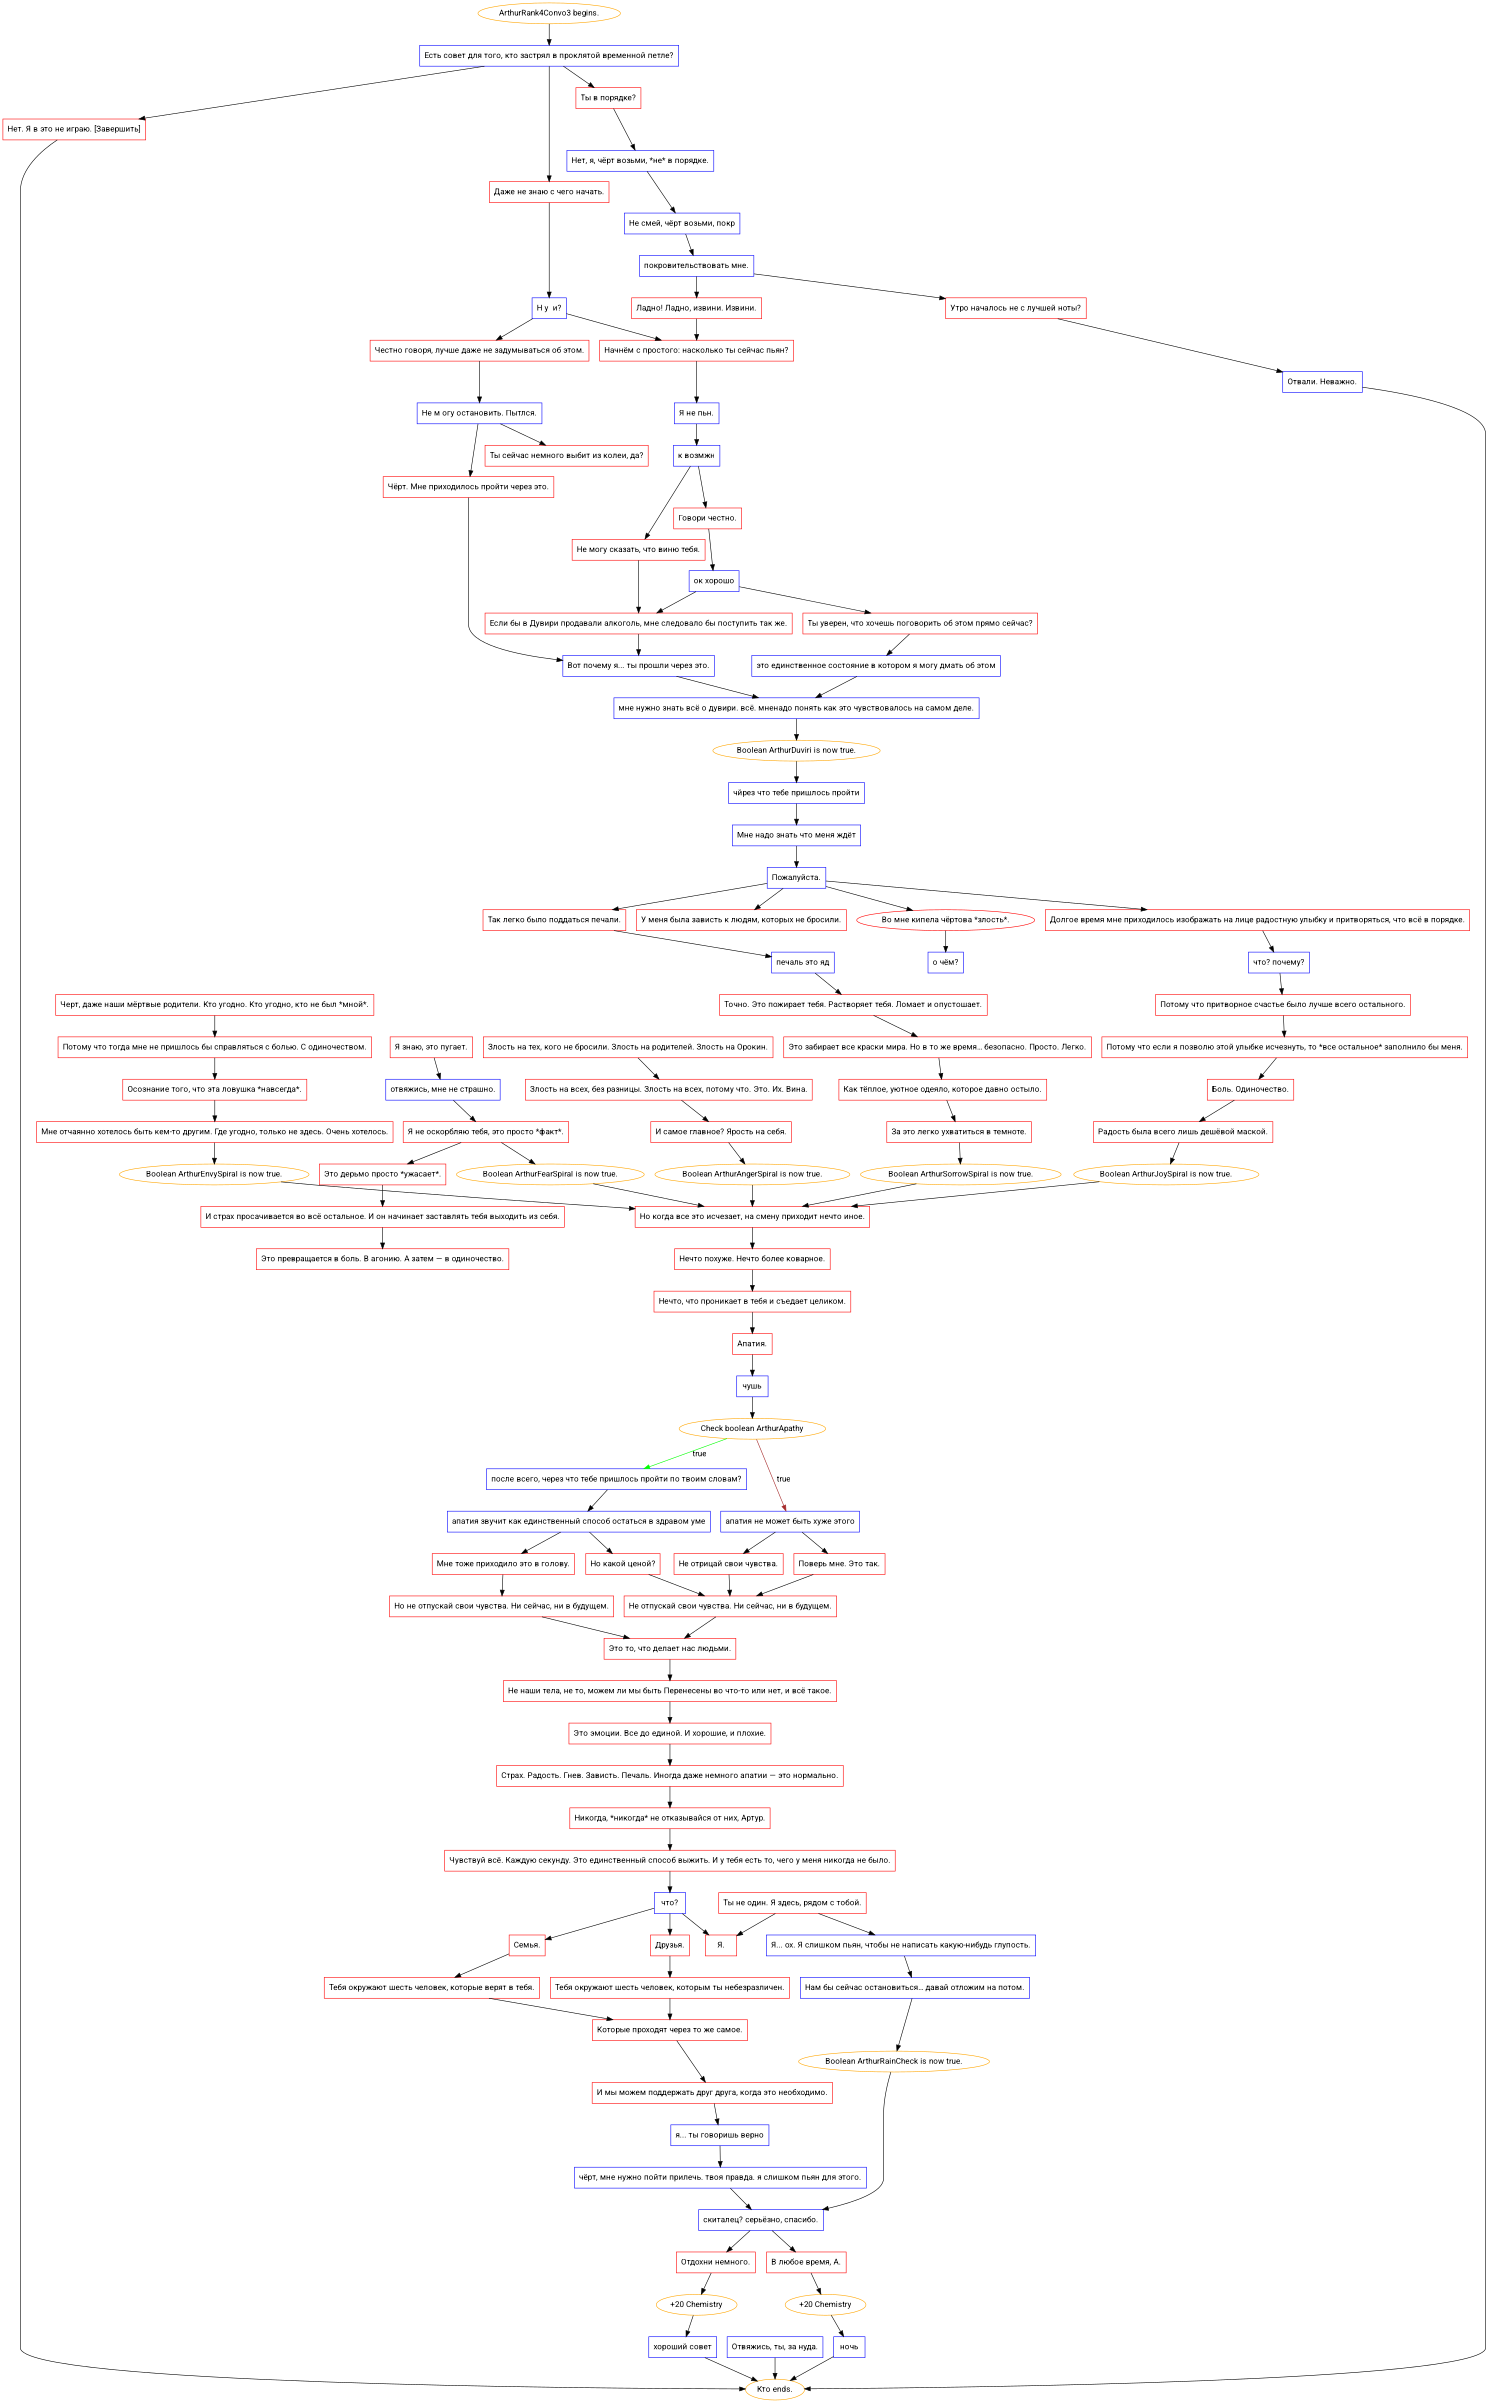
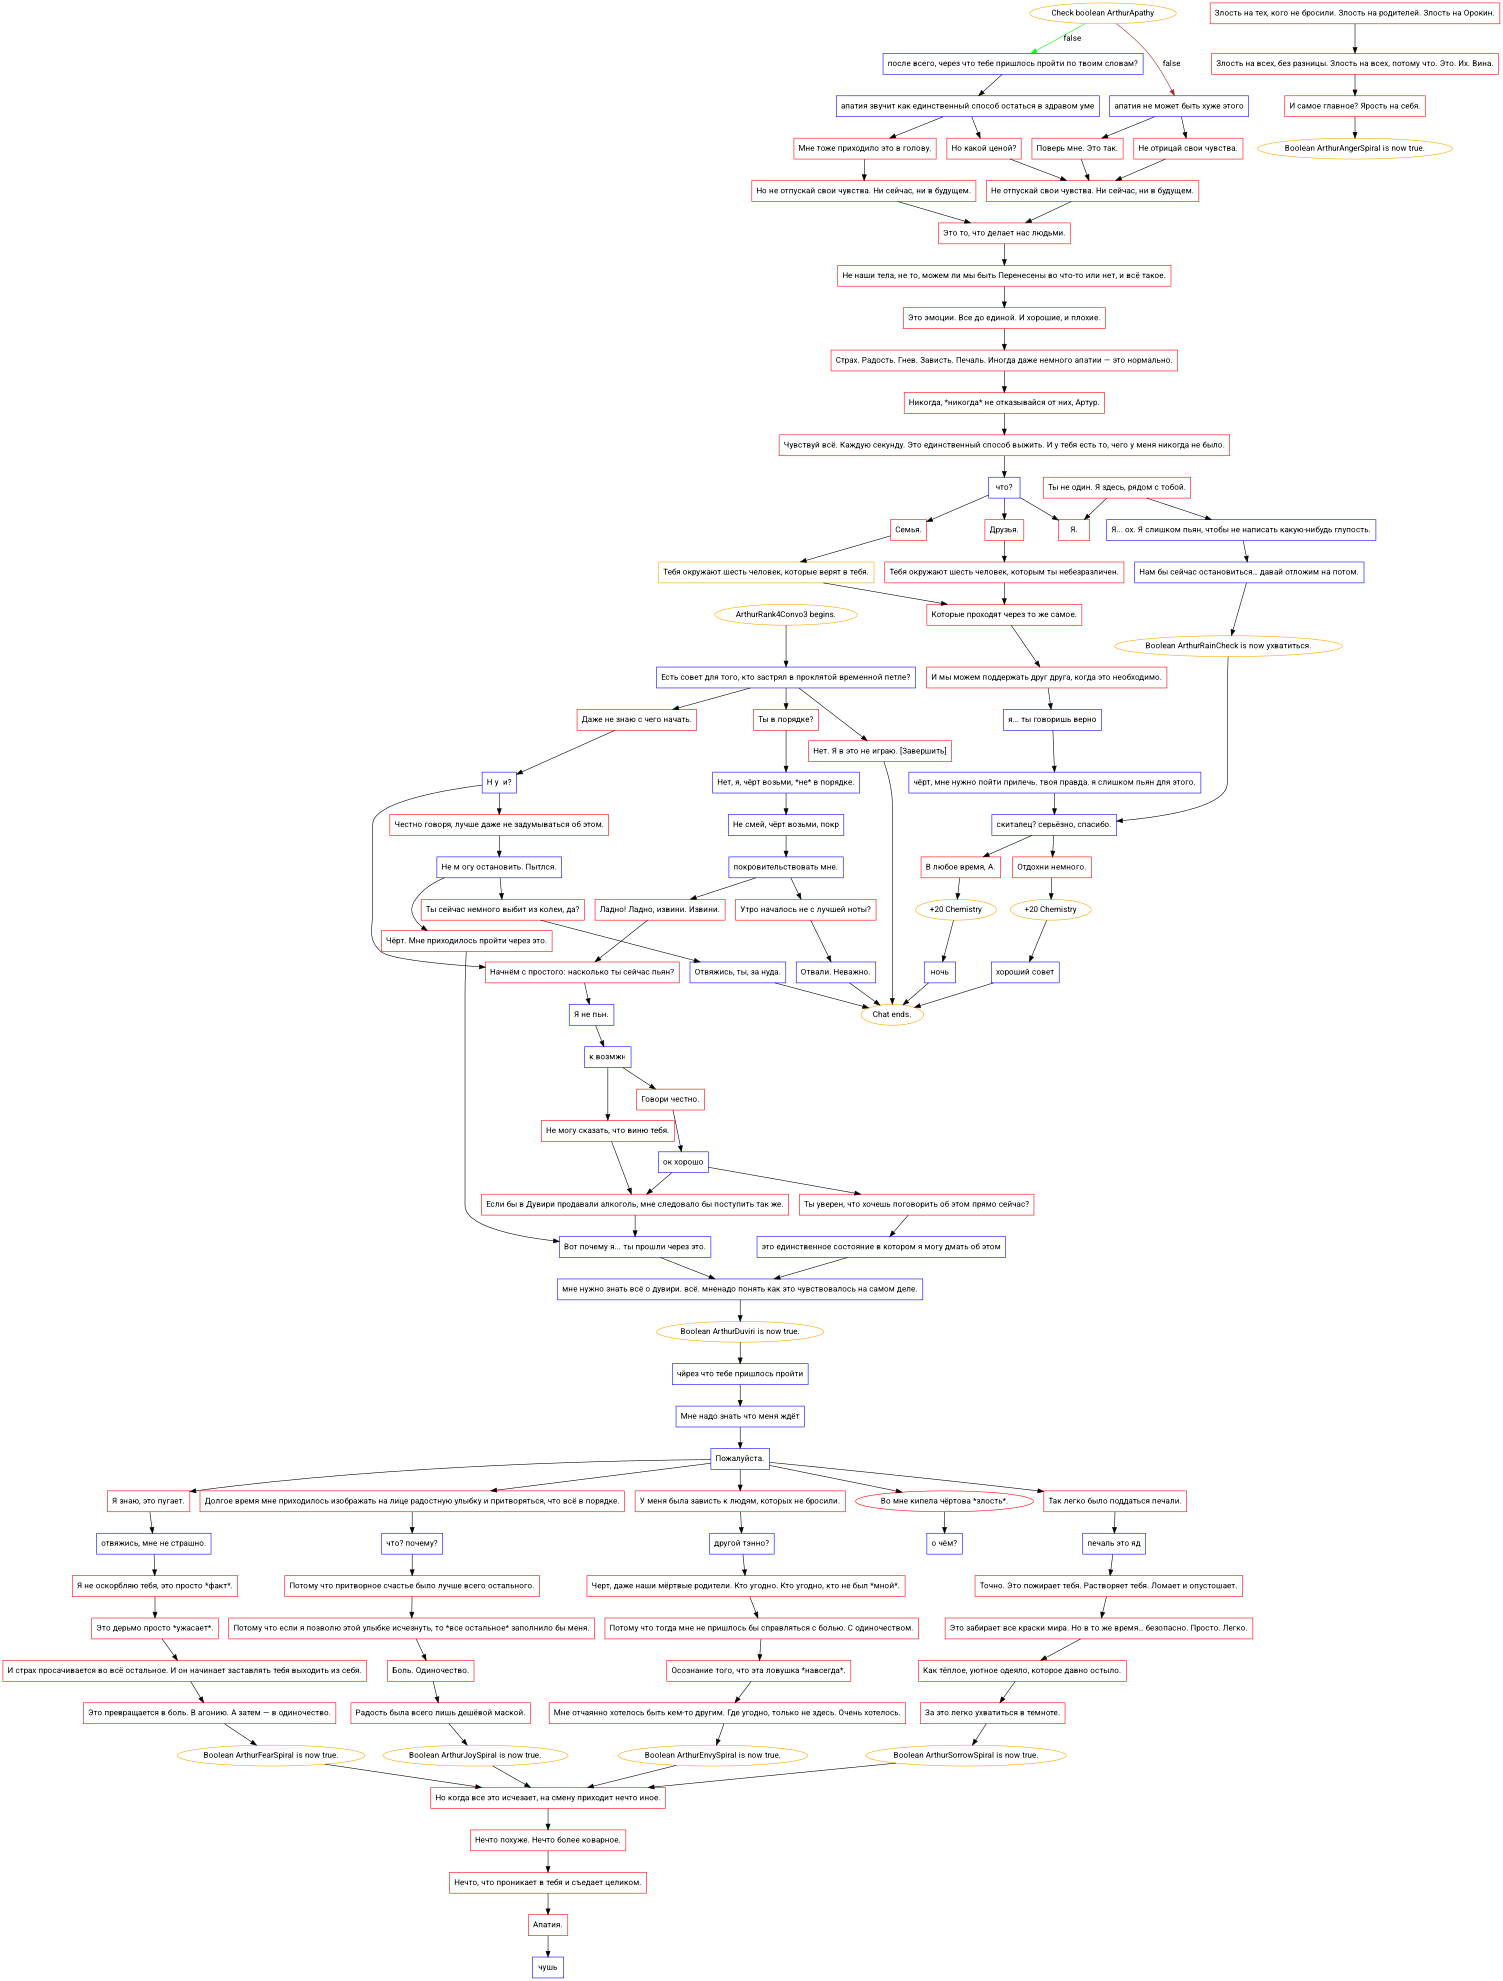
edge "Ты сейчас немного выбит из колеи, да?" -> "Отвяжись, ты, за нуда.": added
edge "Я не оскорбляю тебя, это просто *факт*." -> "Boolean ArthurFearSpiral is now true.": now "Это превращается в боль. В агонию. А затем — в одиночество." -> "Boolean ArthurFearSpiral is now true."
edge "Boolean ArthurAngerSpiral is now true." -> "Но когда все это исчезает, на смену приходит нечто иное.": removed
edge "чушь" -> "Check boolean ArthurApathy": removed
edge "Check boolean ArthurApathy" -> "после всего, через что тебе пришлось пройти по твоим словам?": label "true" -> "false"
edge "Пожалуйста." -> "Я знаю, это пугает.": added
edge "Check boolean ArthurApathy" -> "апатия не может быть хуже этого": label "true" -> "false"
node "другой тэнно?": added
node "Тебя окружают шесть человек, которые верят в тебя.": color red -> orange
node "Boolean ArthurRainCheck is now true.": label "Boolean ArthurRainCheck is now true." -> "Boolean ArthurRainCheck is now ухватиться."
node "Кто ends.": label "Кто ends." -> "Chat ends."
